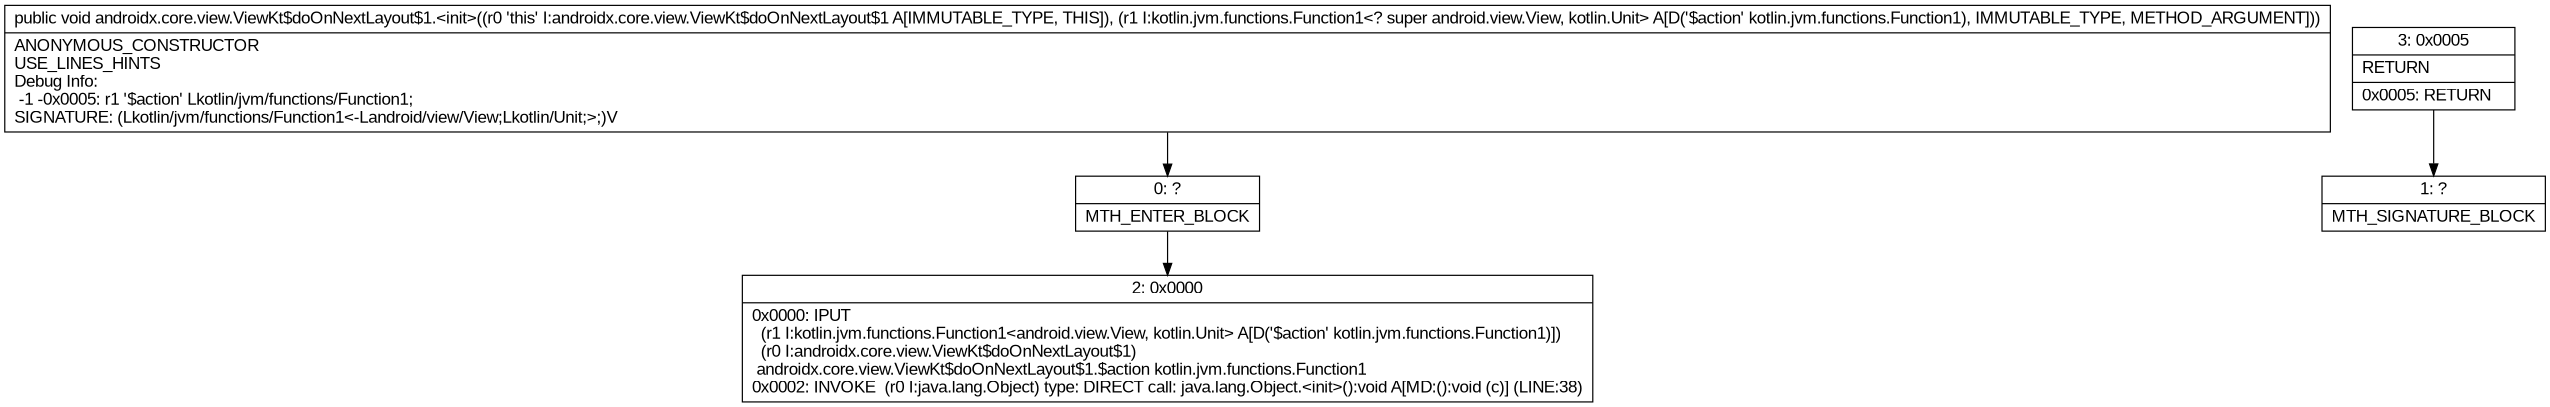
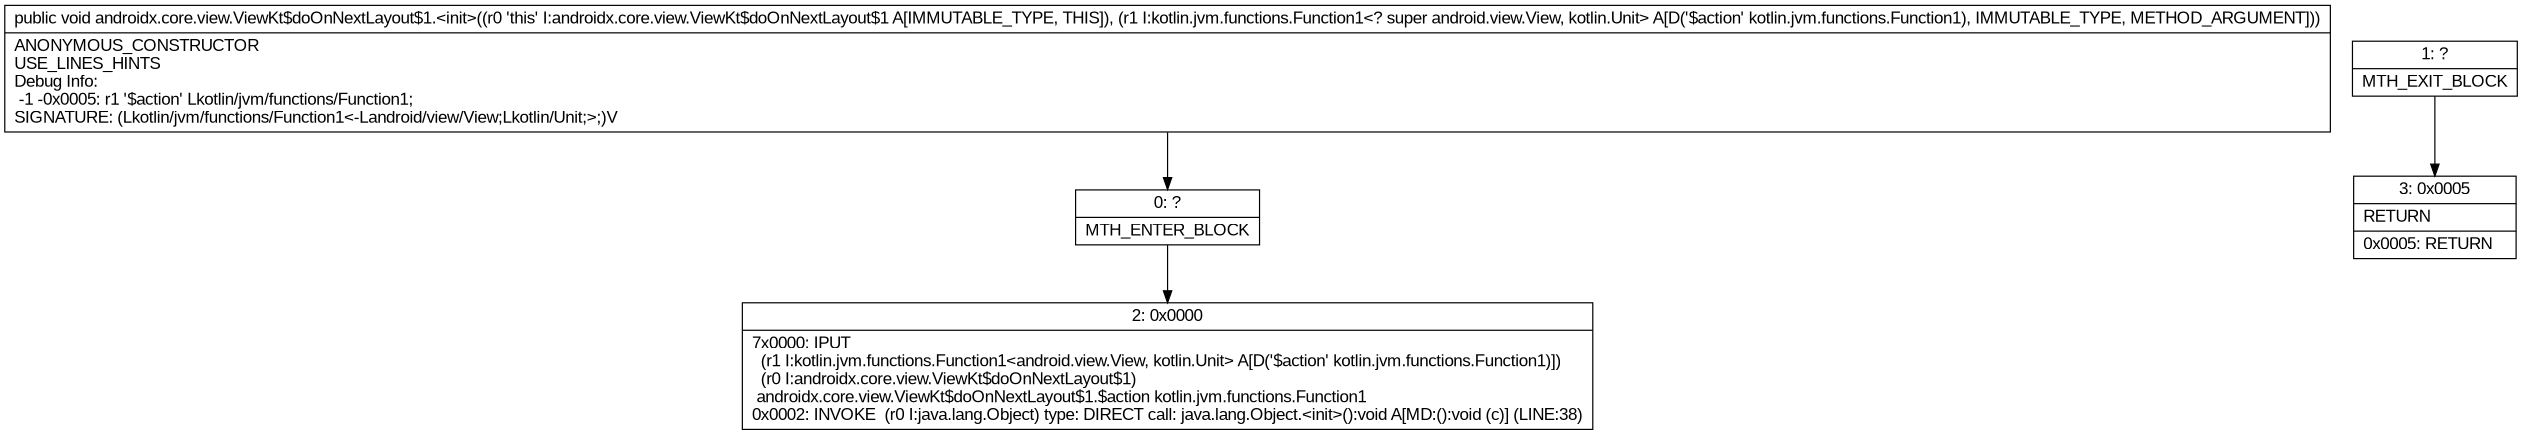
edge "3: 0x0005" -> "1: ?": reversed
node "1: ?": text "MTH_SIGNATURE_BLOCK" -> "MTH_EXIT_BLOCK"
node "2: 0x0000": text "0x0000: IPUT" -> "7x0000: IPUT"
